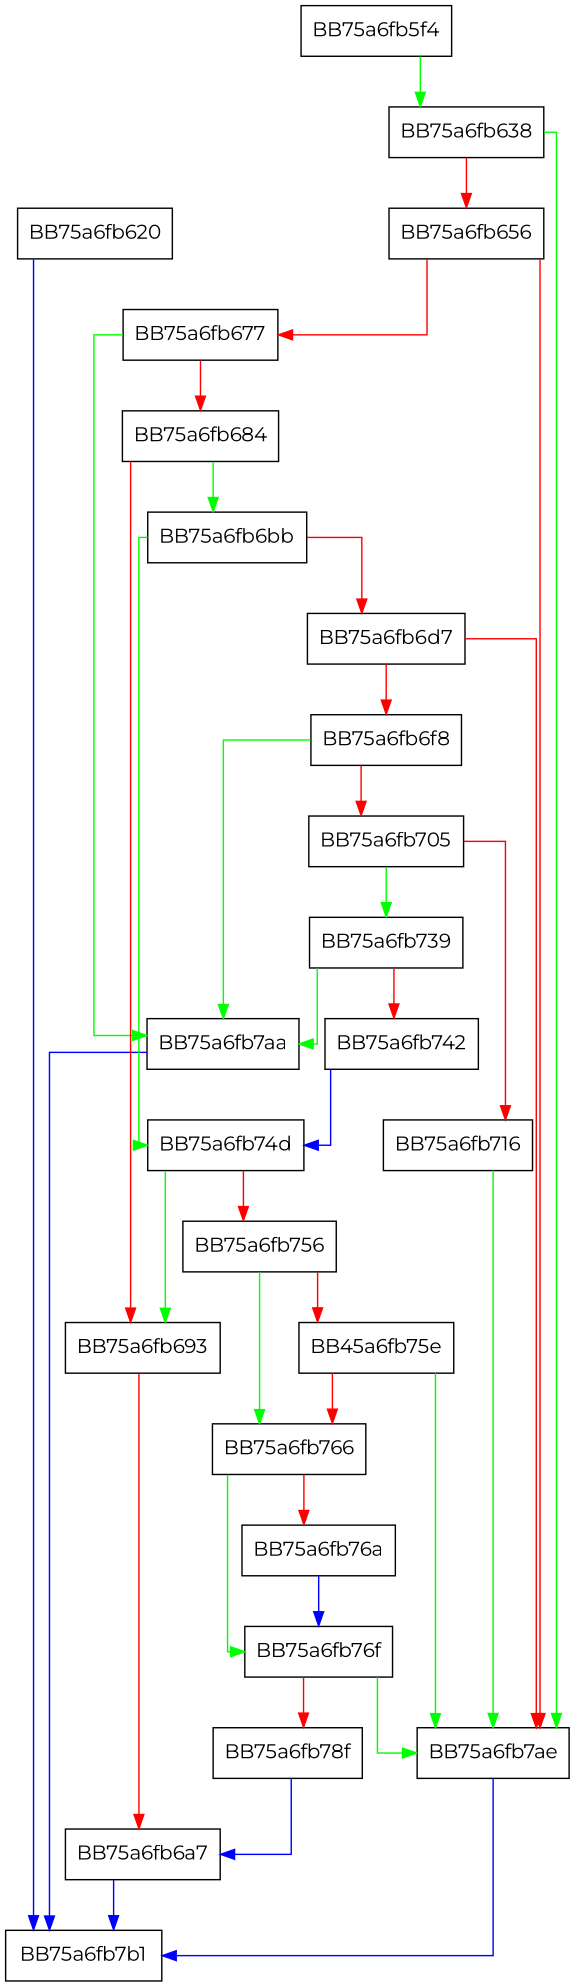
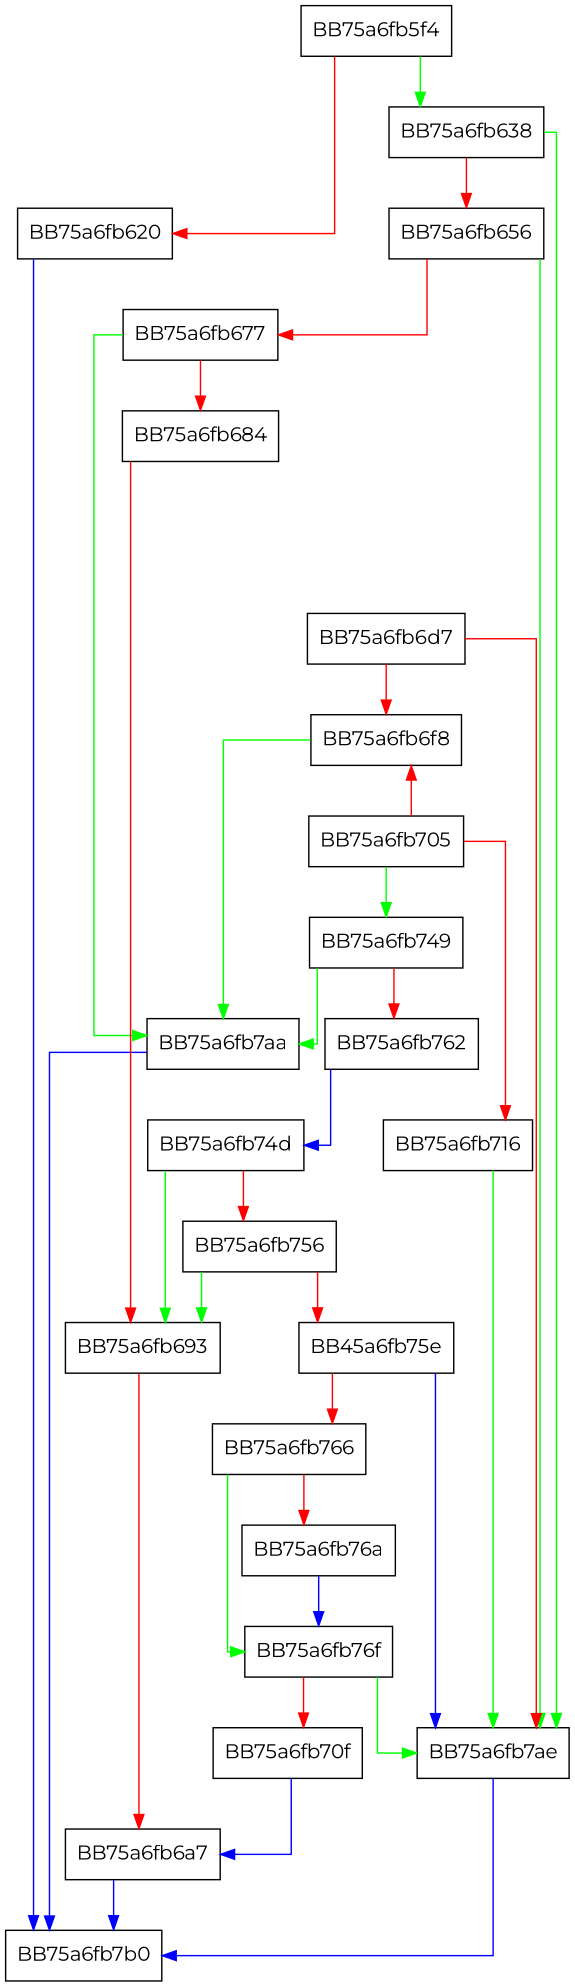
edge "BB75a6fb5f4" -> "BB75a6fb620": added
node "BB75a6fb6bb": removed
edge "BB75a6fb656" -> "BB75a6fb7ae": color red -> green
edge "BB75a6fb6f8" -> "BB75a6fb705": reversed
node "BB75a6fb739": label "BB75a6fb739" -> "BB75a6fb749"
node "BB75a6fb742": label "BB75a6fb742" -> "BB75a6fb762"
edge "BB75a6fb756" -> "BB75a6fb766": now "BB75a6fb756" -> "BB75a6fb693"
edge "BB45a6fb75e" -> "BB75a6fb7ae": color green -> blue
node "BB75a6fb78f": label "BB75a6fb78f" -> "BB75a6fb70f"
node "BB75a6fb7b1": label "BB75a6fb7b1" -> "BB75a6fb7b0"
